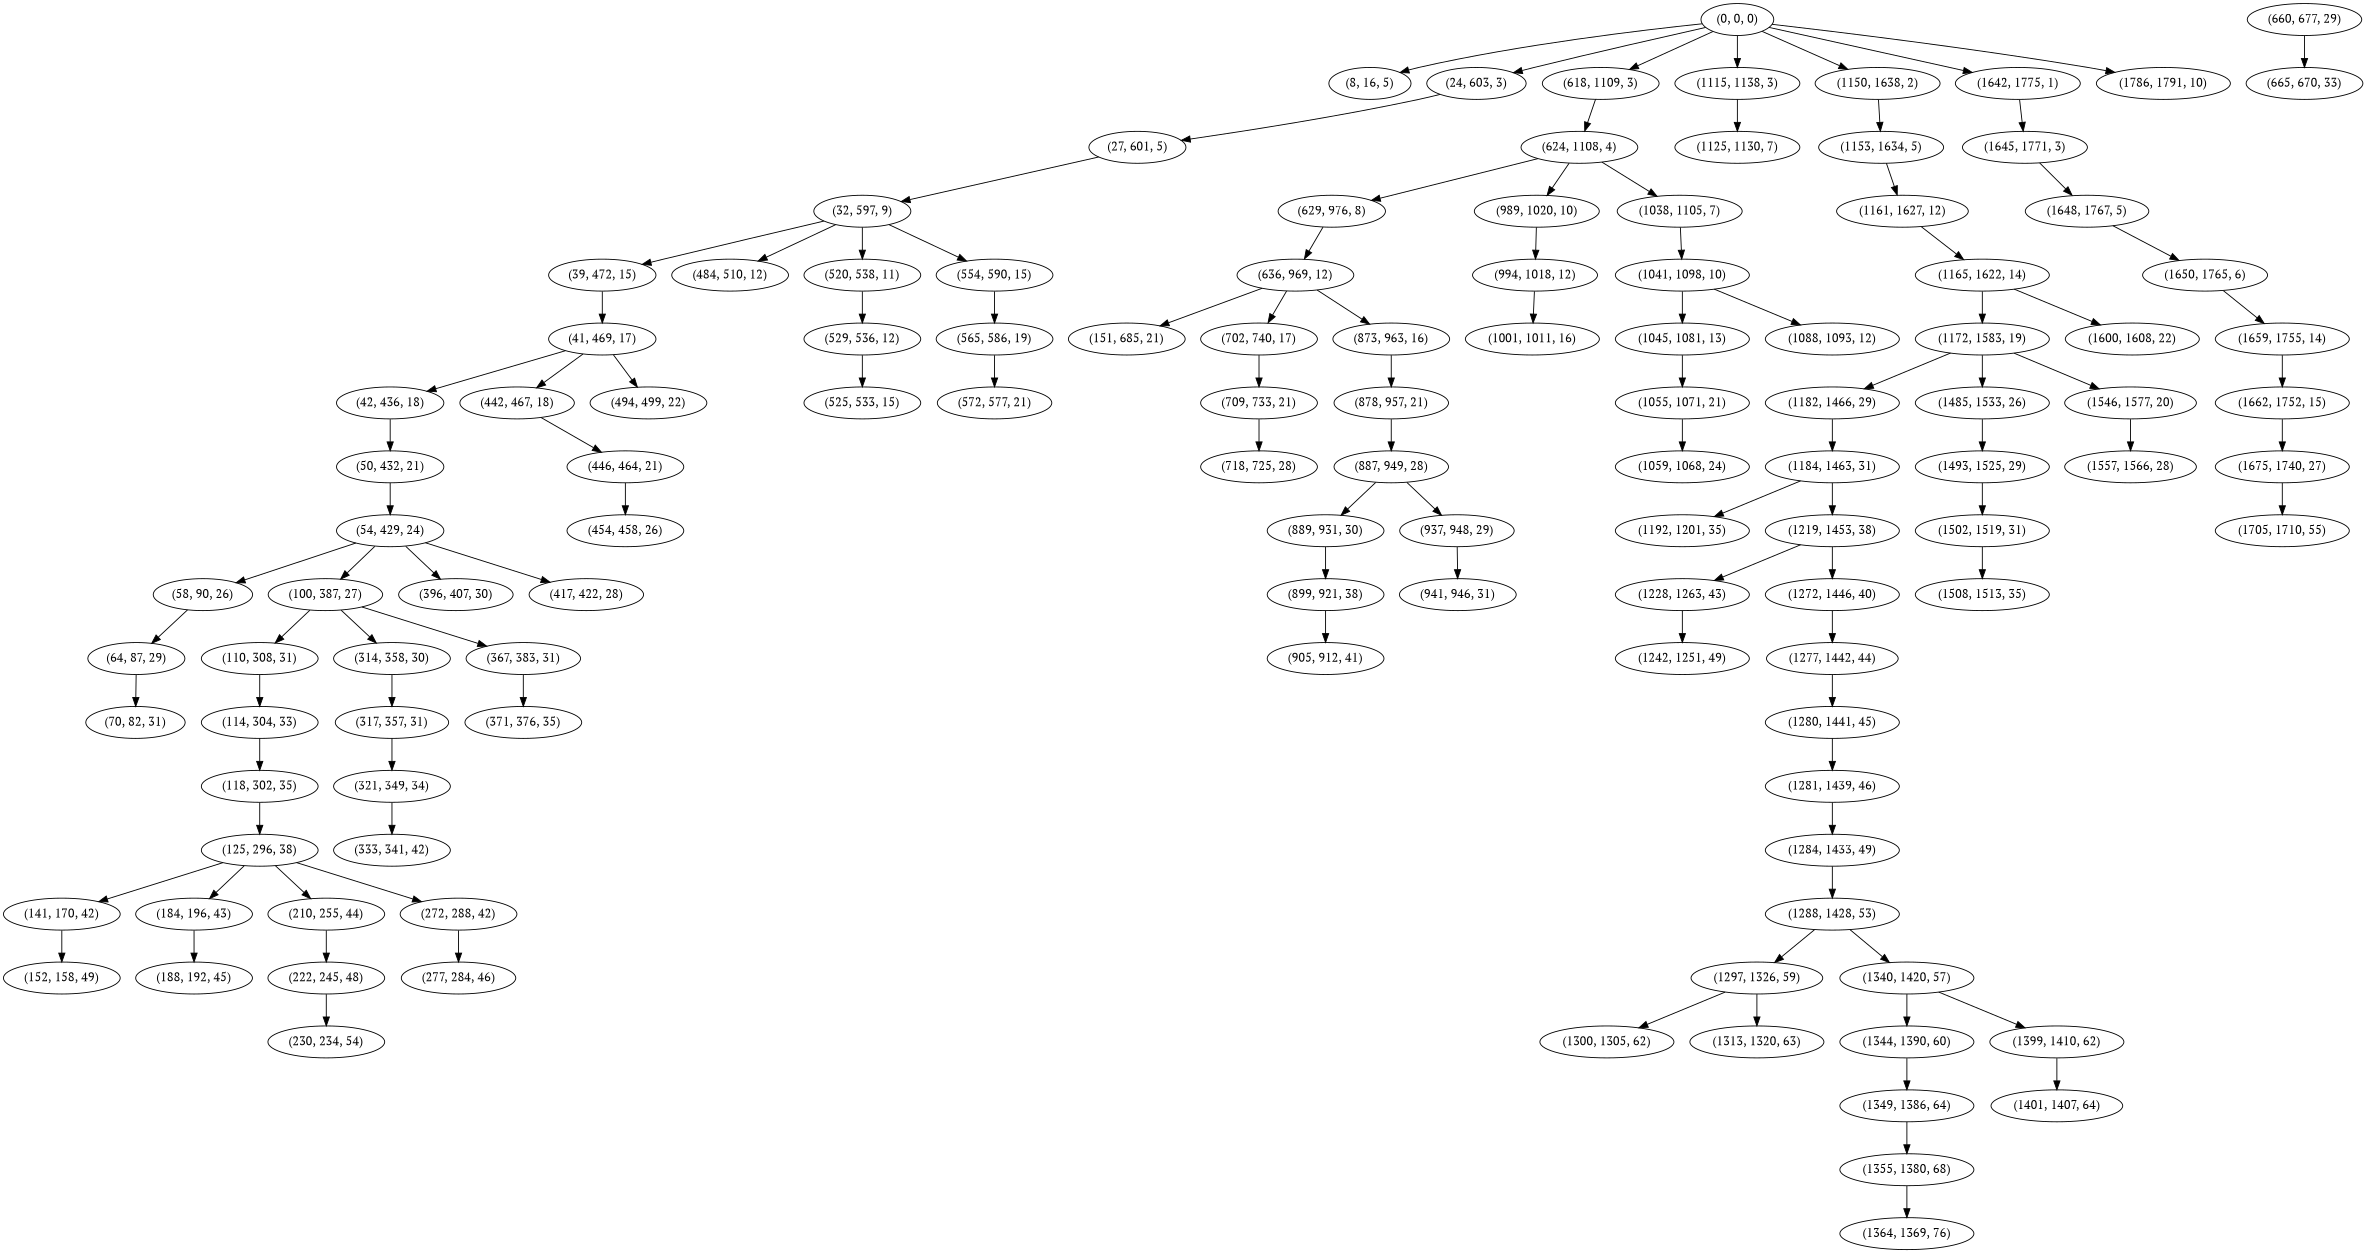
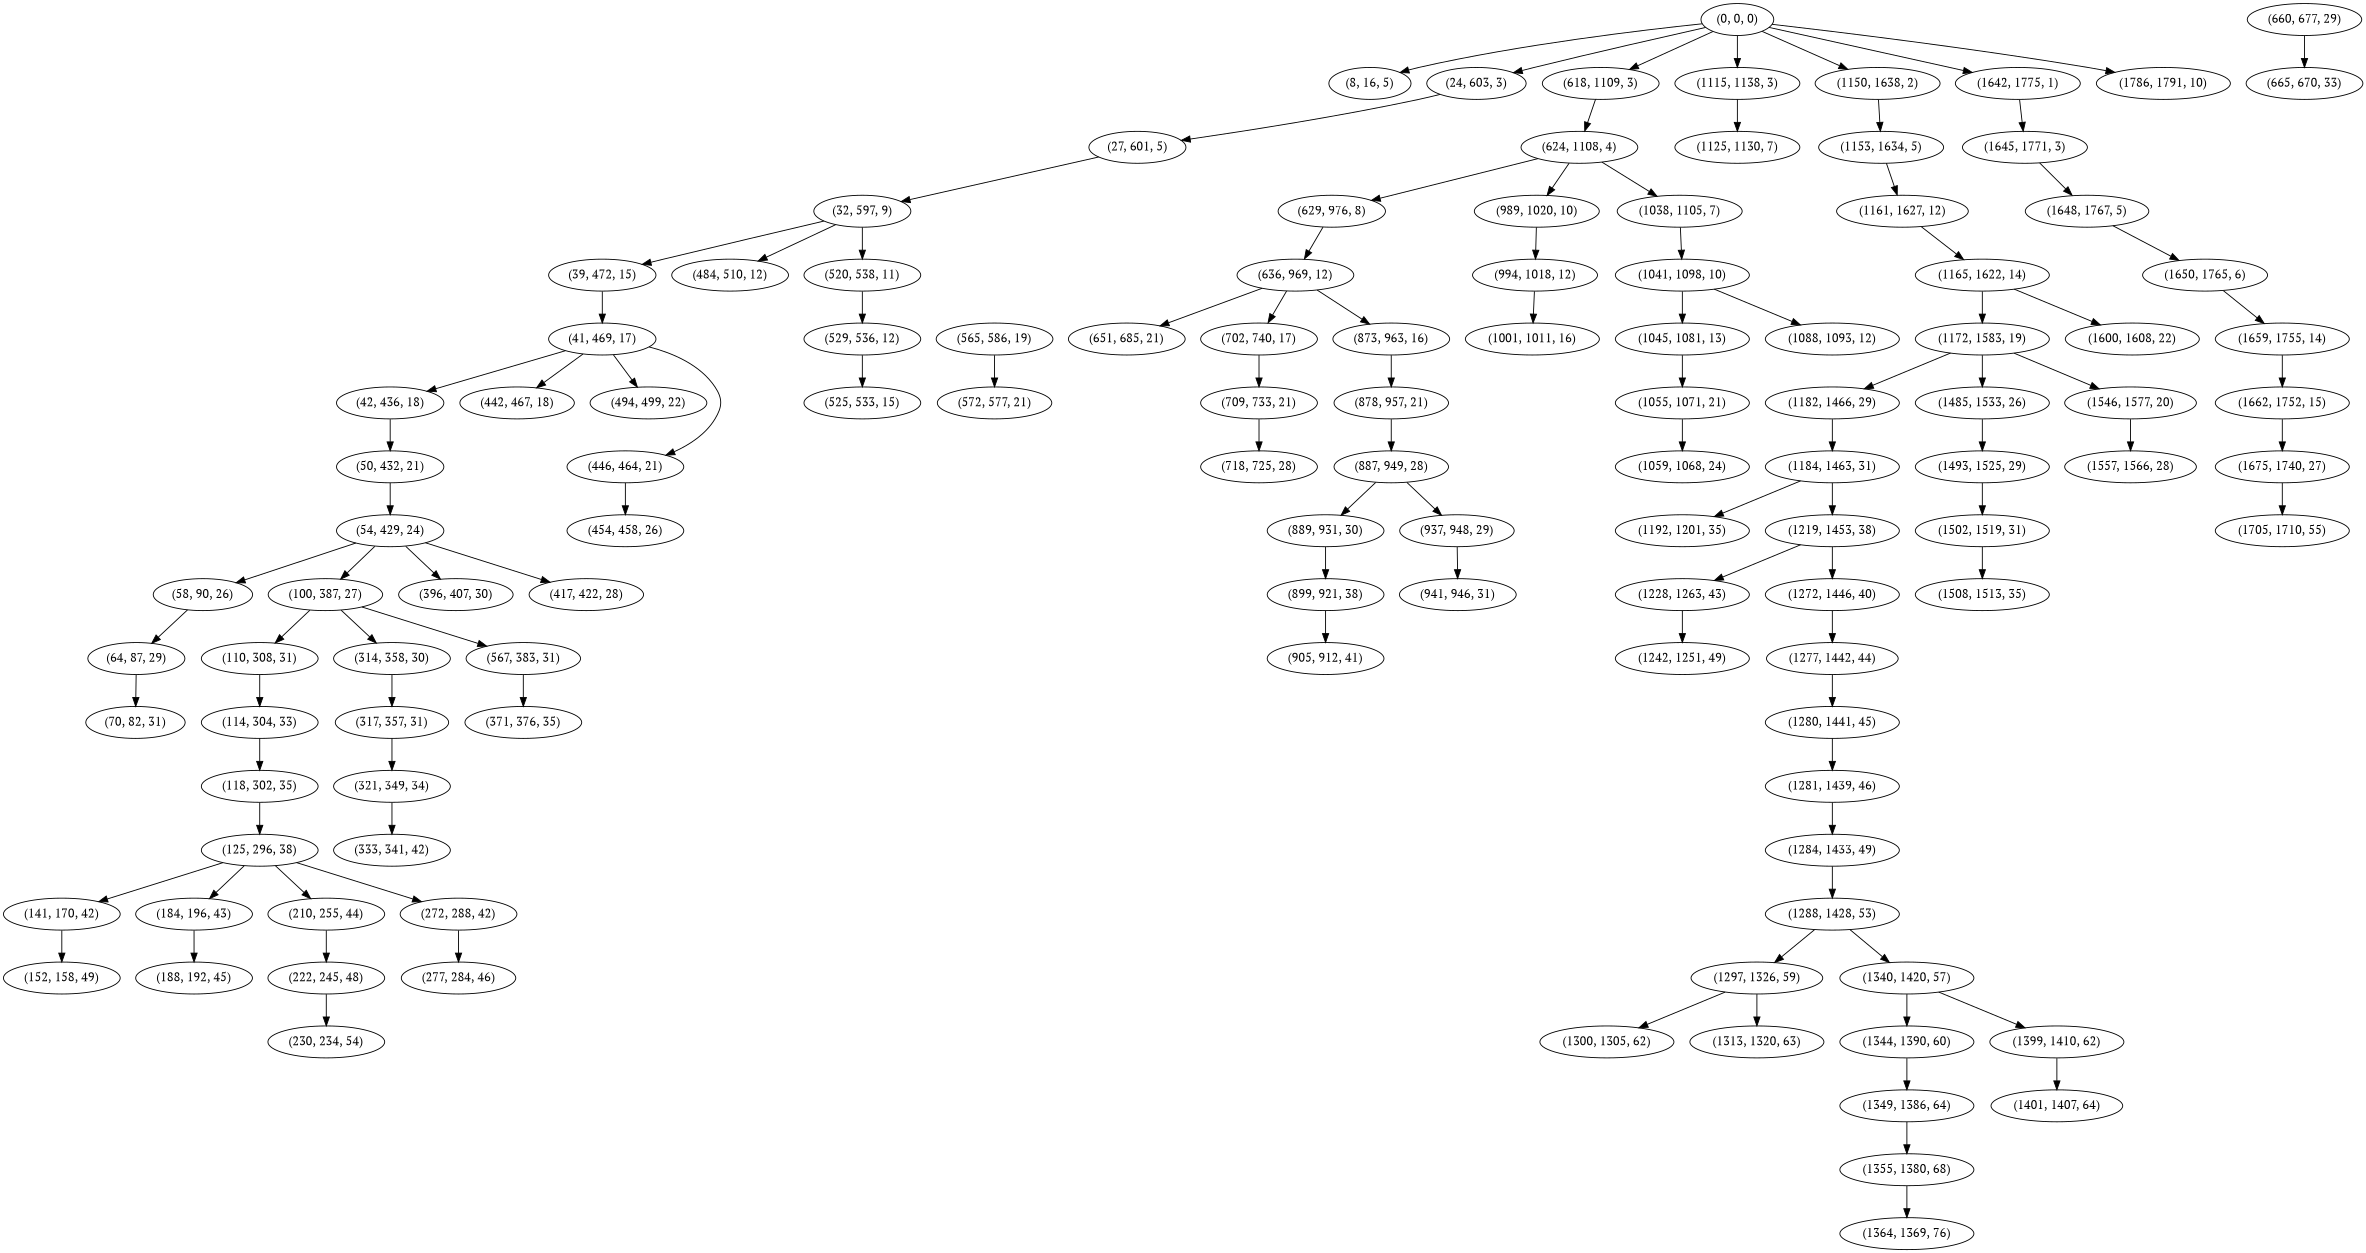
node "(554, 590, 15)": removed
node "(151, 685, 21)": label "(151, 685, 21)" -> "(651, 685, 21)"
edge "(442, 467, 18)" -> "(446, 464, 21)": now "(41, 469, 17)" -> "(446, 464, 21)"
node "(367, 383, 31)": label "(367, 383, 31)" -> "(567, 383, 31)"
